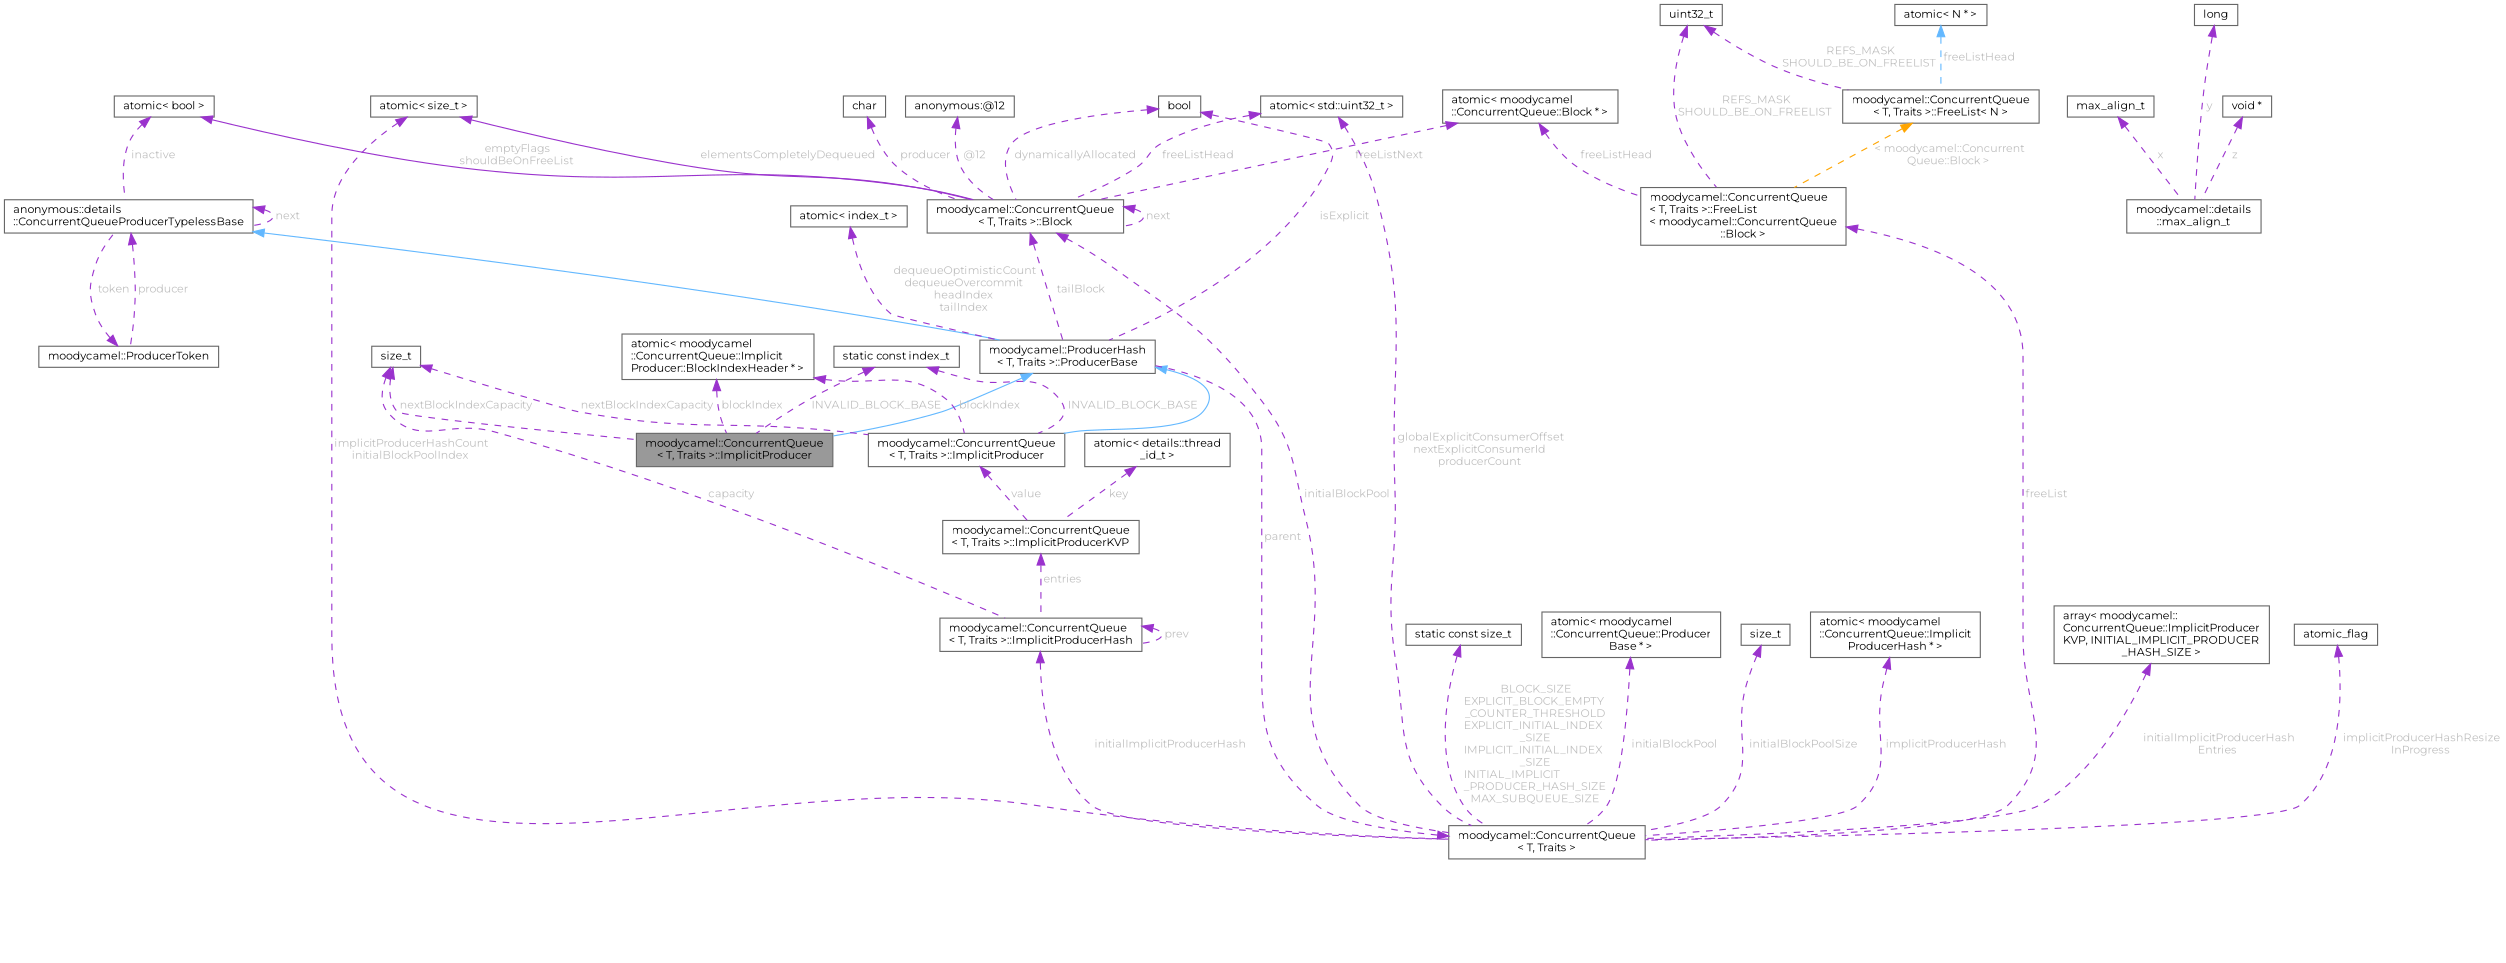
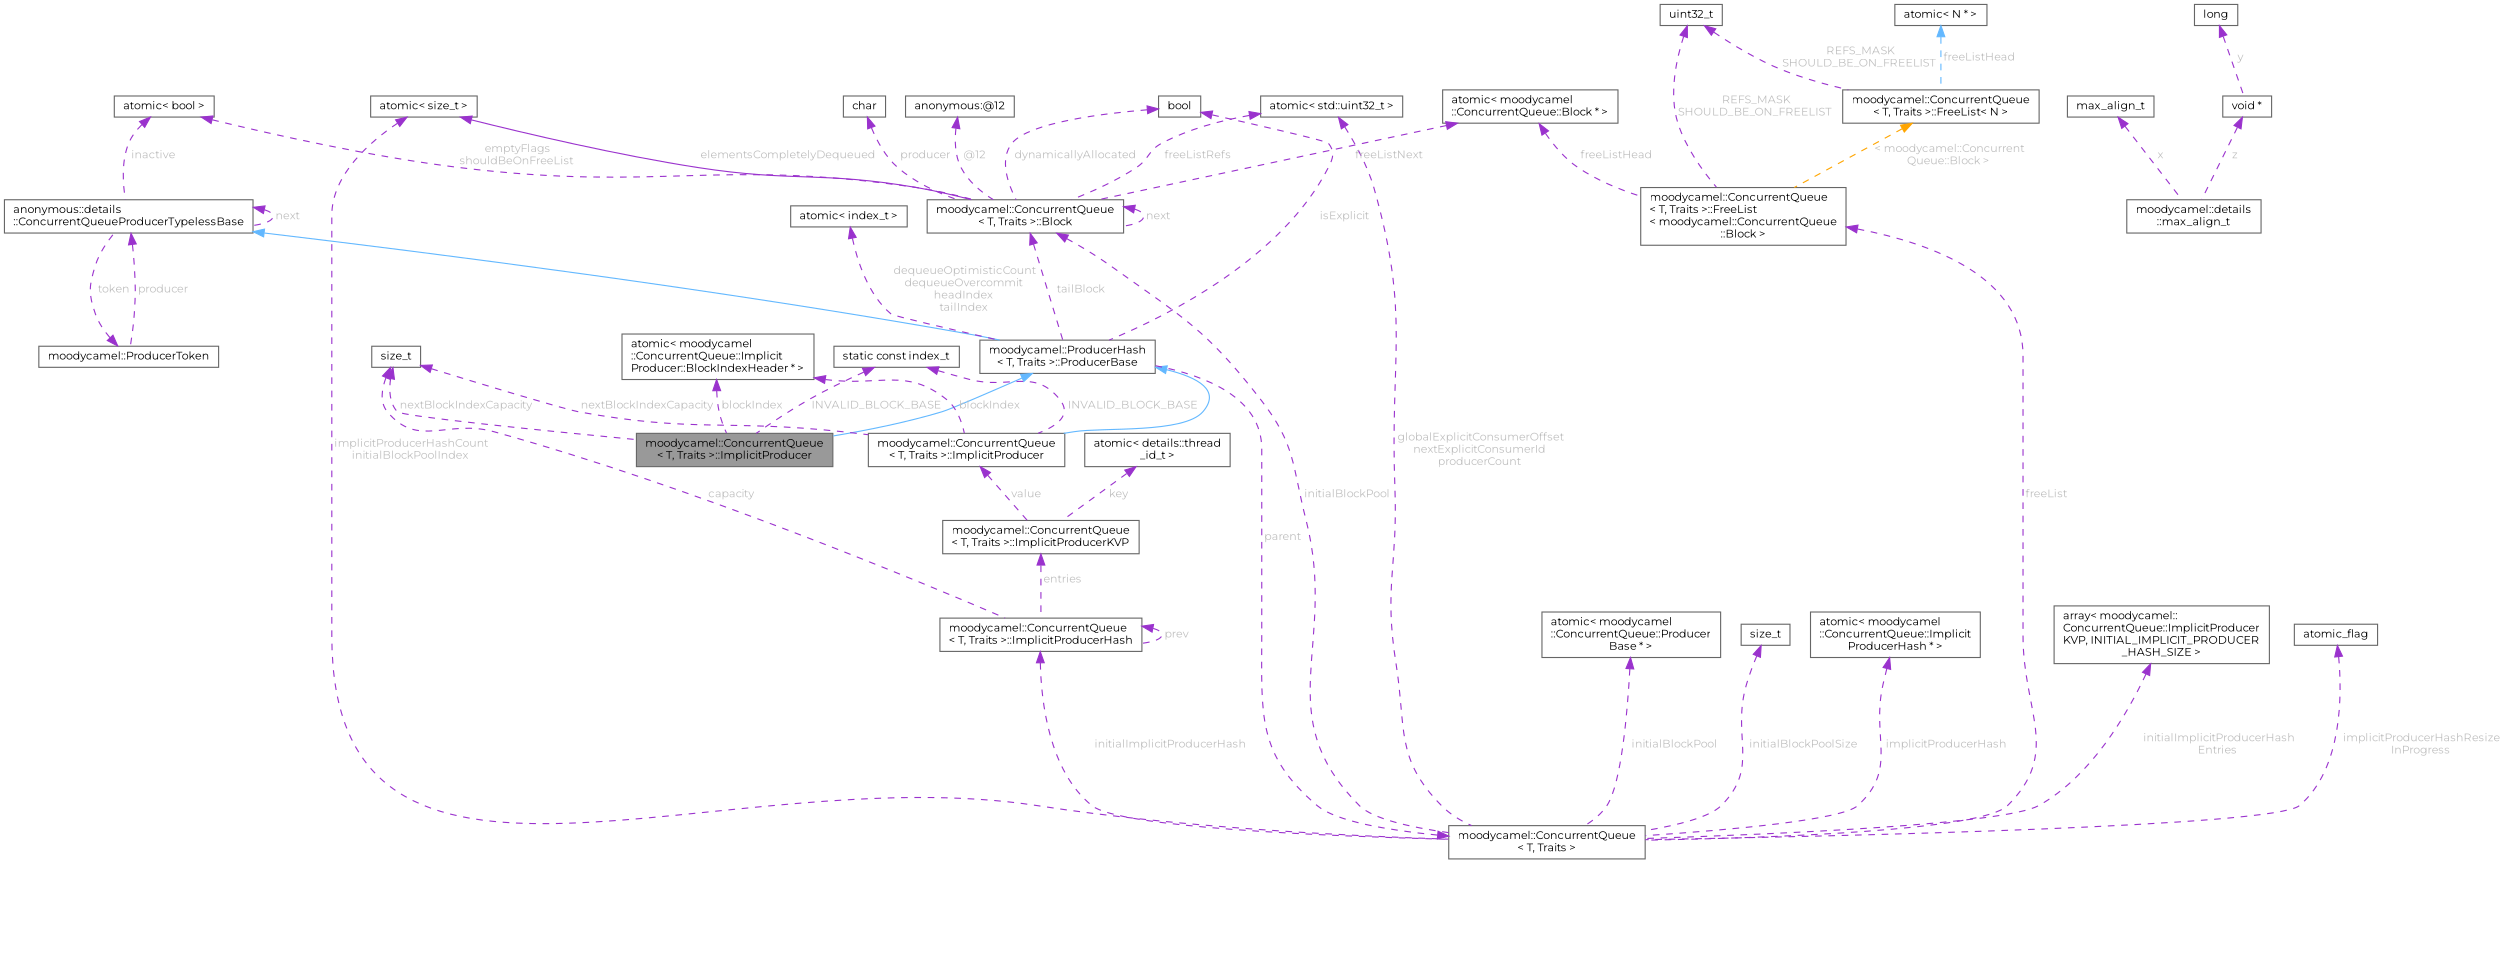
edge "moodycamel::details ::max_align_t" -> "long": now "void *" -> "long"
edge "moodycamel::ConcurrentQueue < T, Traits >::Block" -> "atomic< std::uint32_t >": label " freeListHead" -> " freeListRefs"
edge "moodycamel::ConcurrentQueue < T, Traits >::Block" -> "atomic< bool >": style solid -> dashed
node "static const size_t": removed
